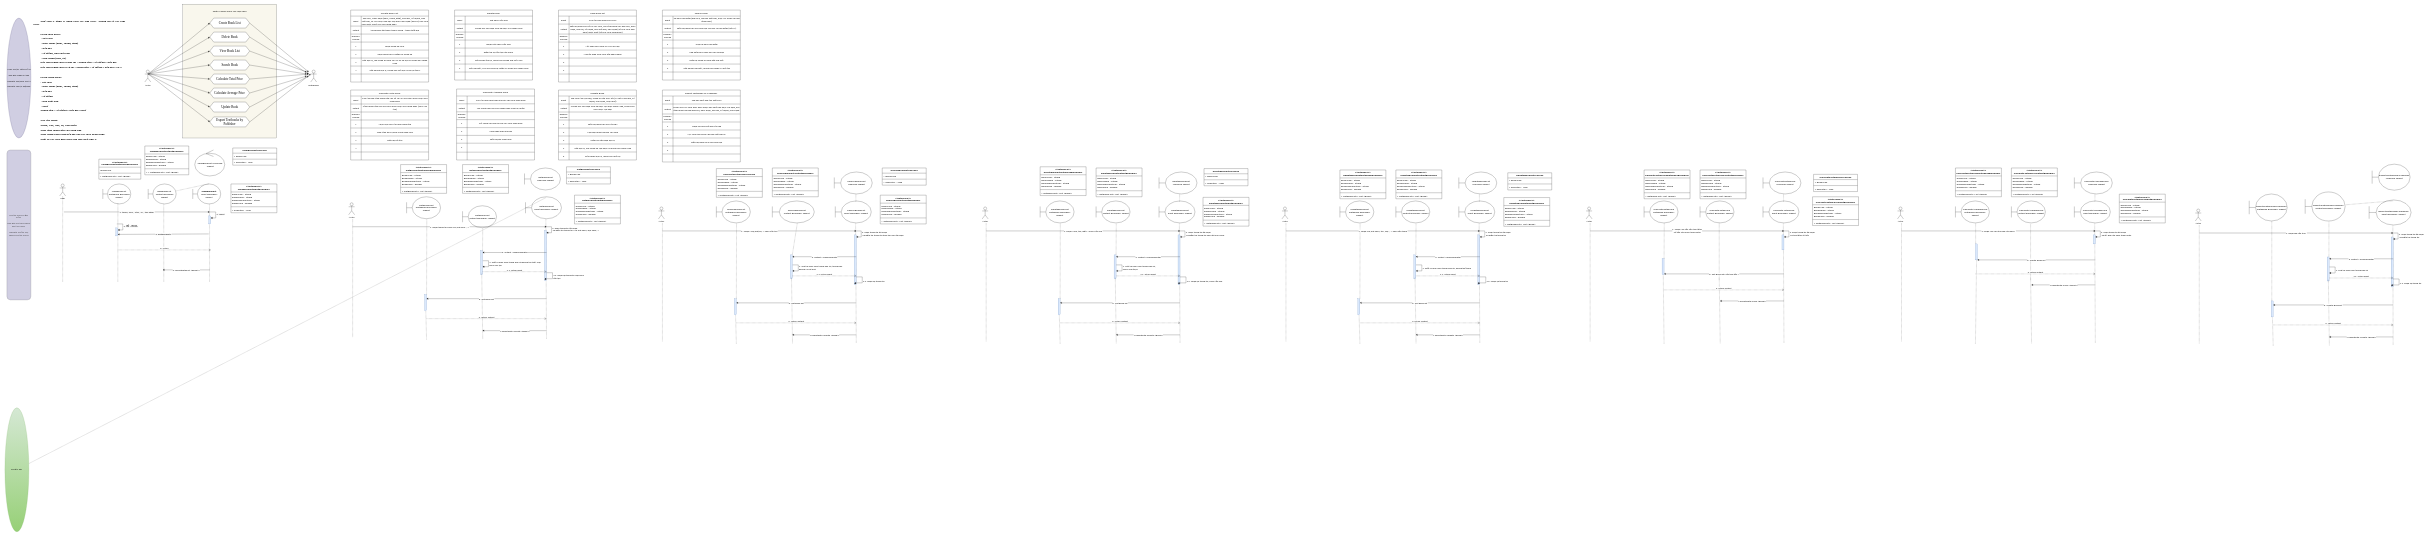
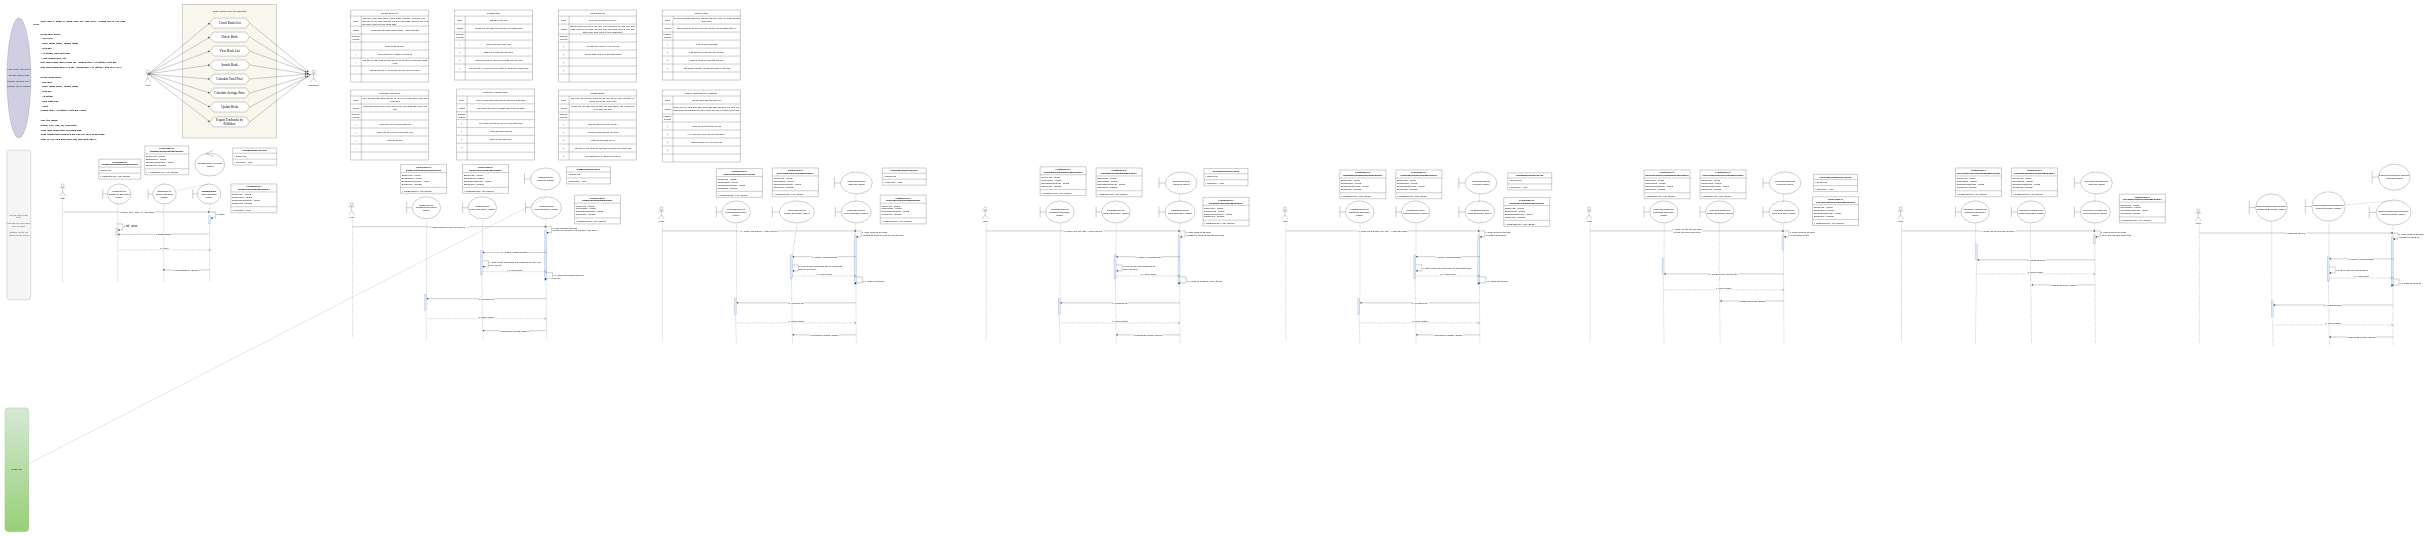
node "GetBoookList Output Boundary Object": moved (479, 217) -> (479, 208)
node "PHÂN TÍCH YÊU CẦU SƠ ĐỒ CLASS MỨC PHÂN TÍCH SƠ ĐỒ TUẦN TỰ MỨC PHÂN TÍCH": fillcolor #d0cee2 -> #f5f5f5
node "THIẾT KẾ": shape ellipse -> rounded rectangle
